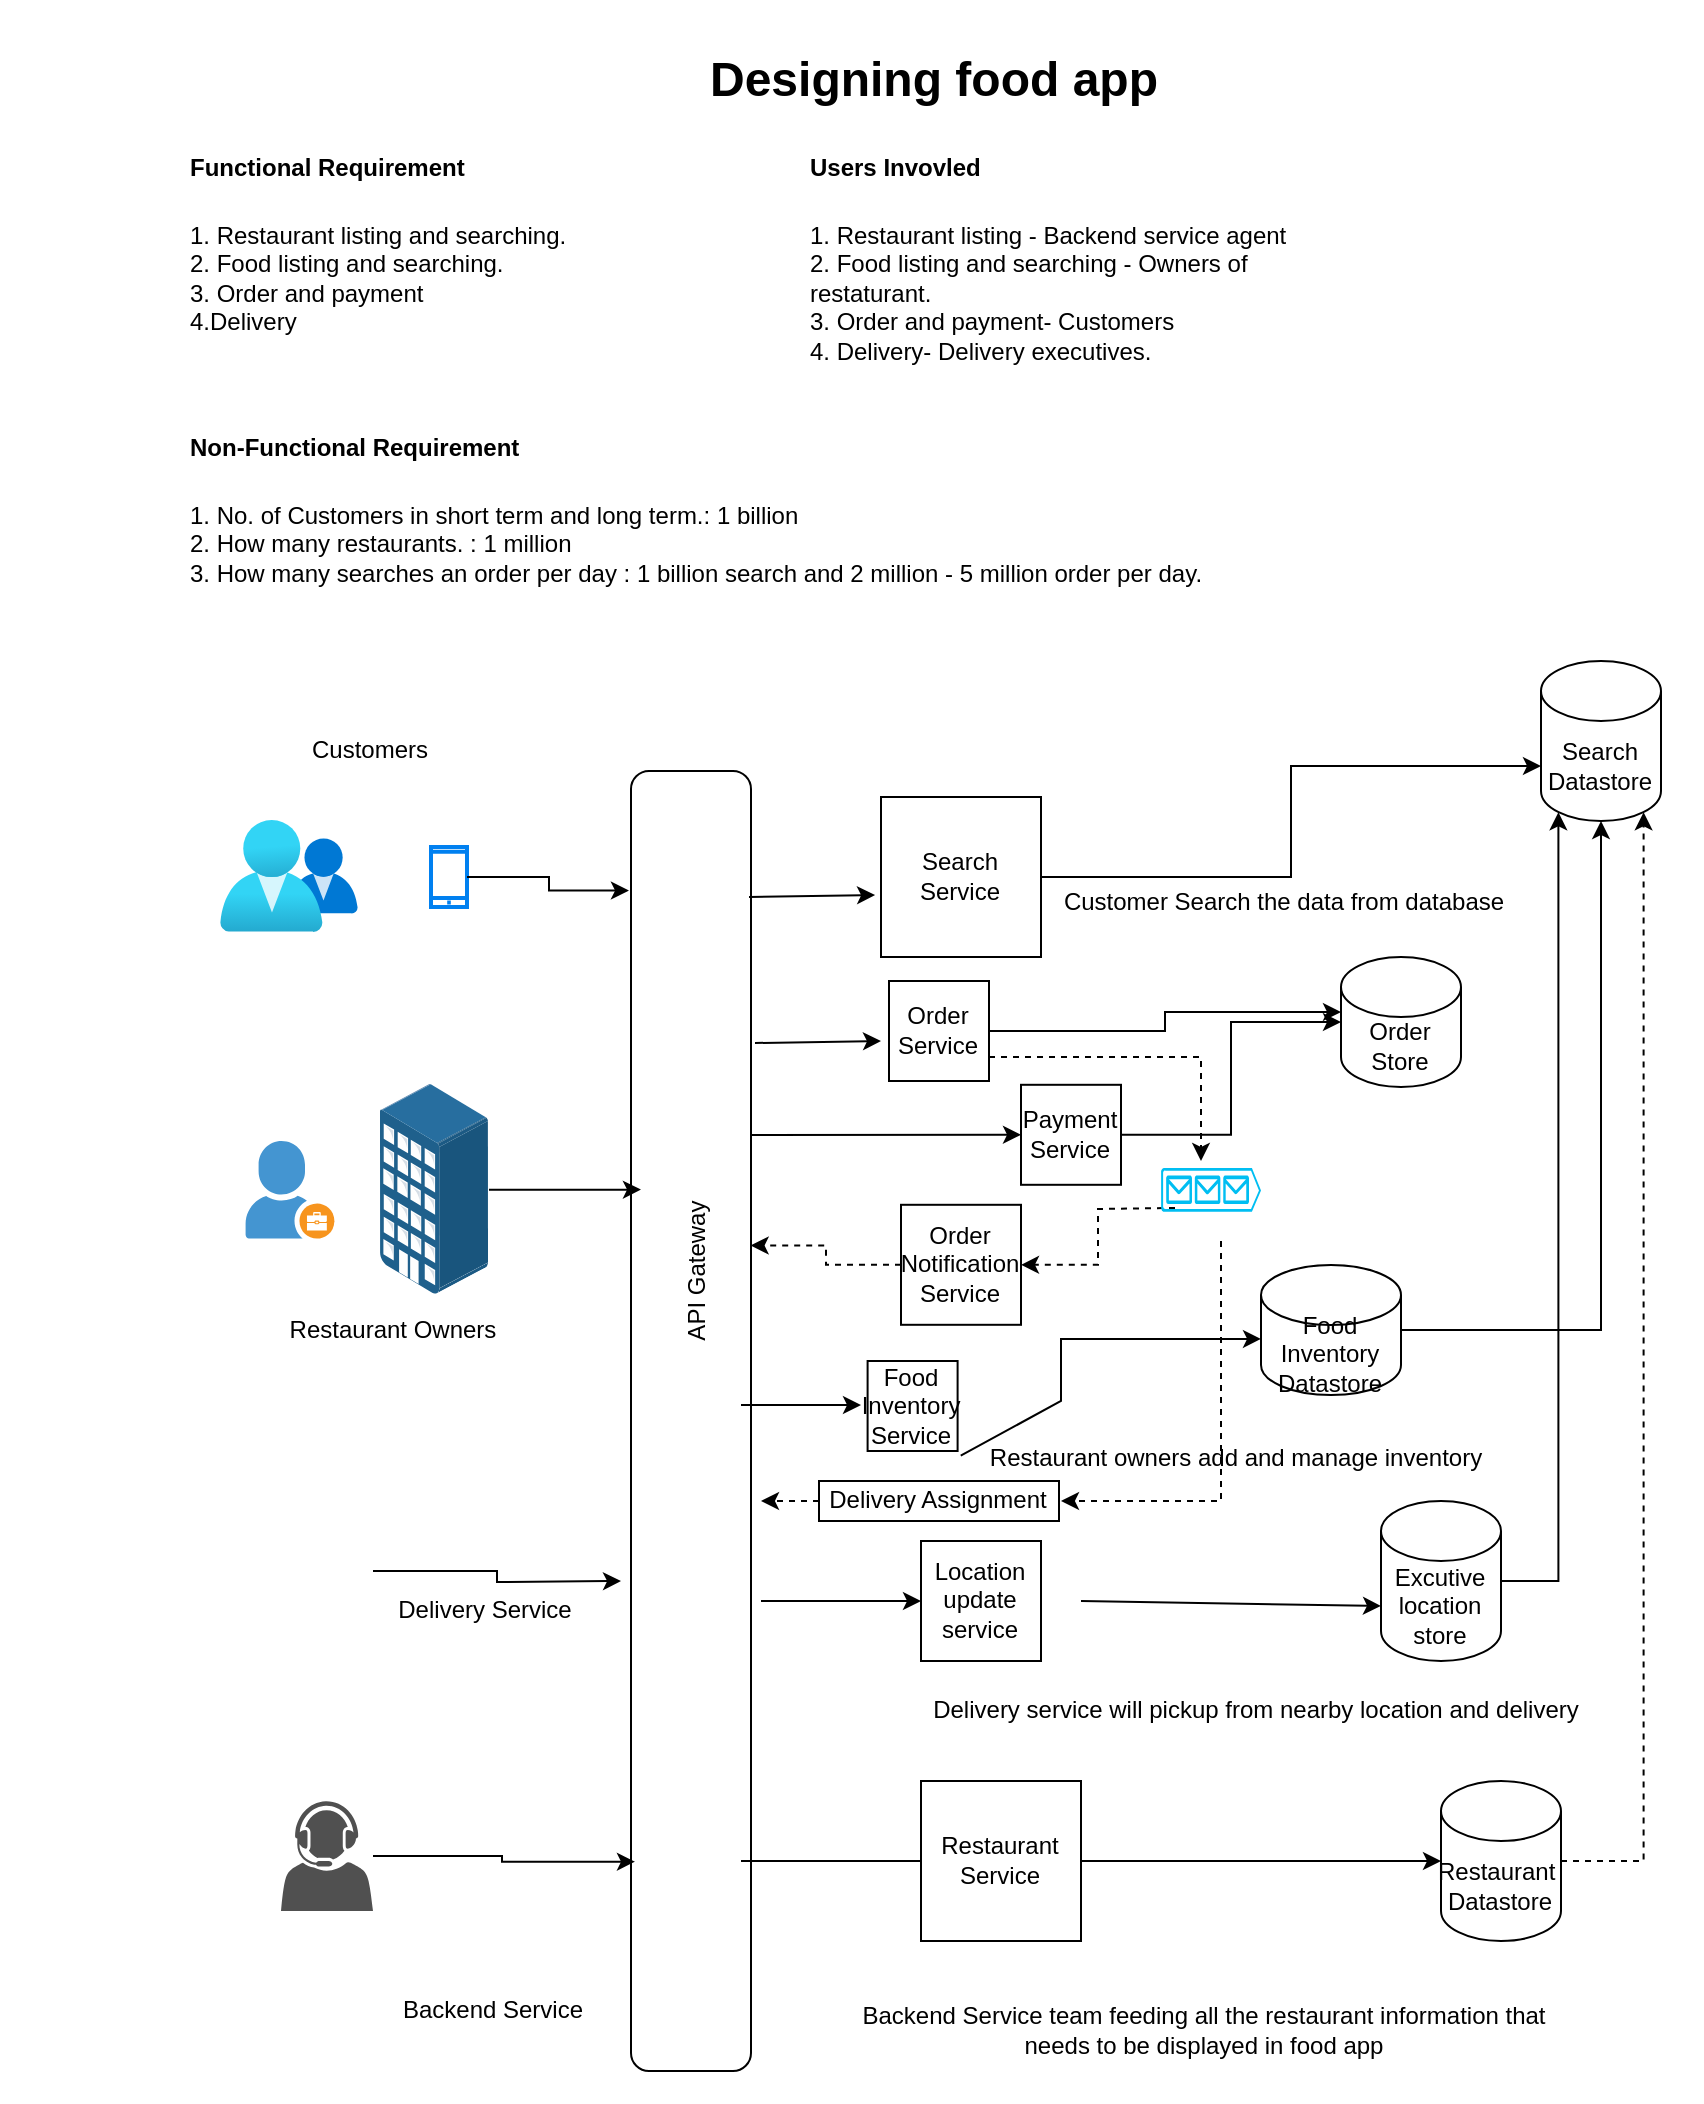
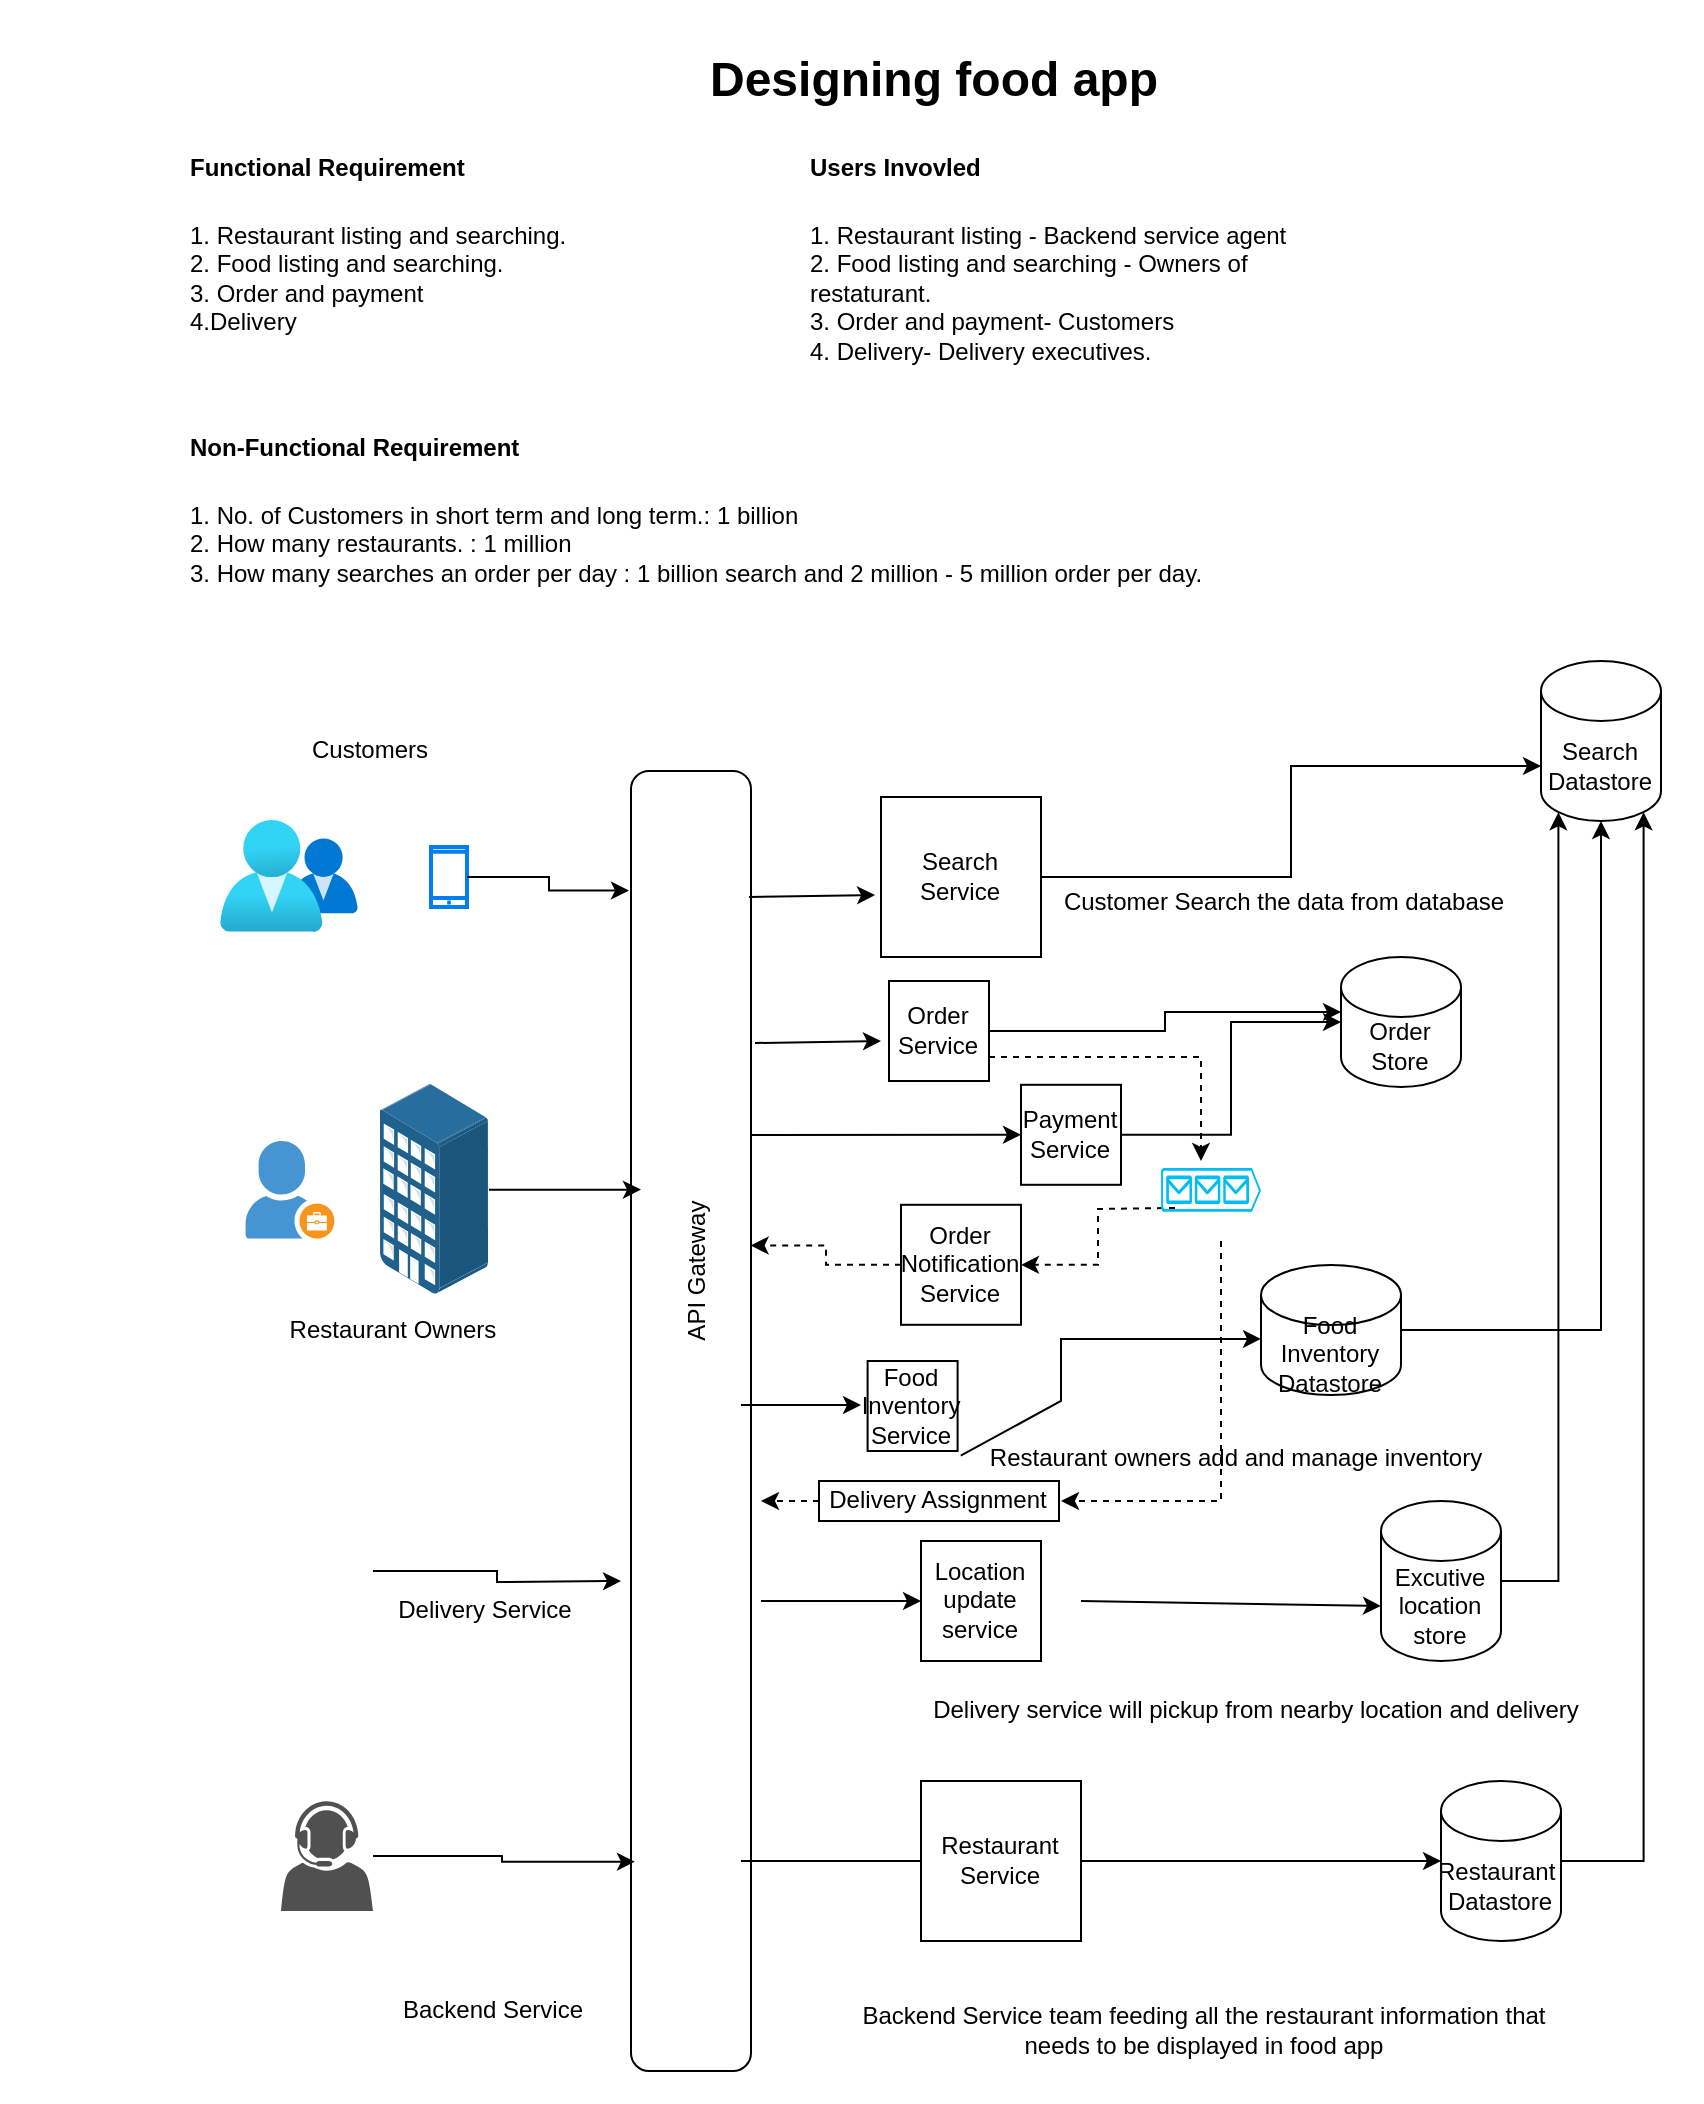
edge "Restaurant Datastore" -> "Search Datastore": style dashed -> solid
